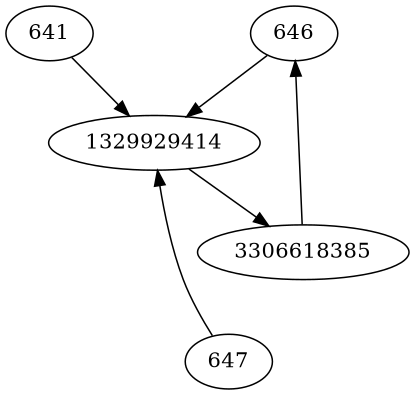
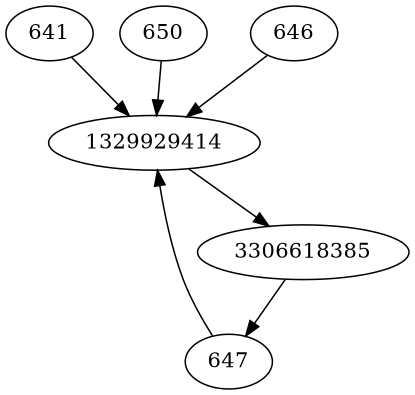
node "650": added
edge "3306618385" -> "646": now "3306618385" -> "647"
